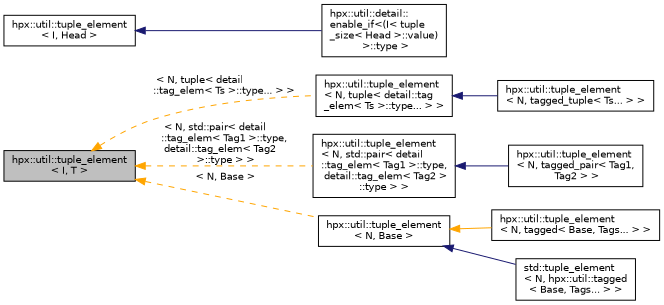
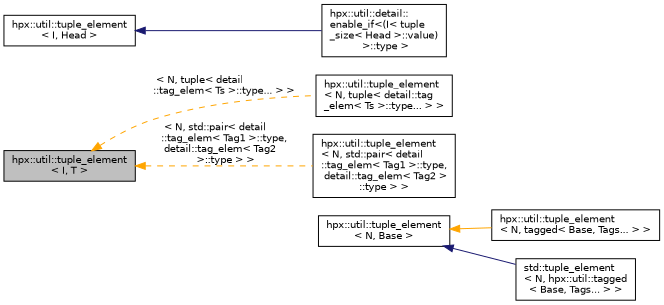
node "hpx::util::tuple_element < N, tagged_tuple< Ts... > >": removed
node "hpx::util::tuple_element < N, tagged_pair< Tag1, Tag2 > >": removed
edge "hpx::util::tuple_element < N, Base >" -> "hpx::util::tuple_element < I, T >": removed, label "< N, Base >"
